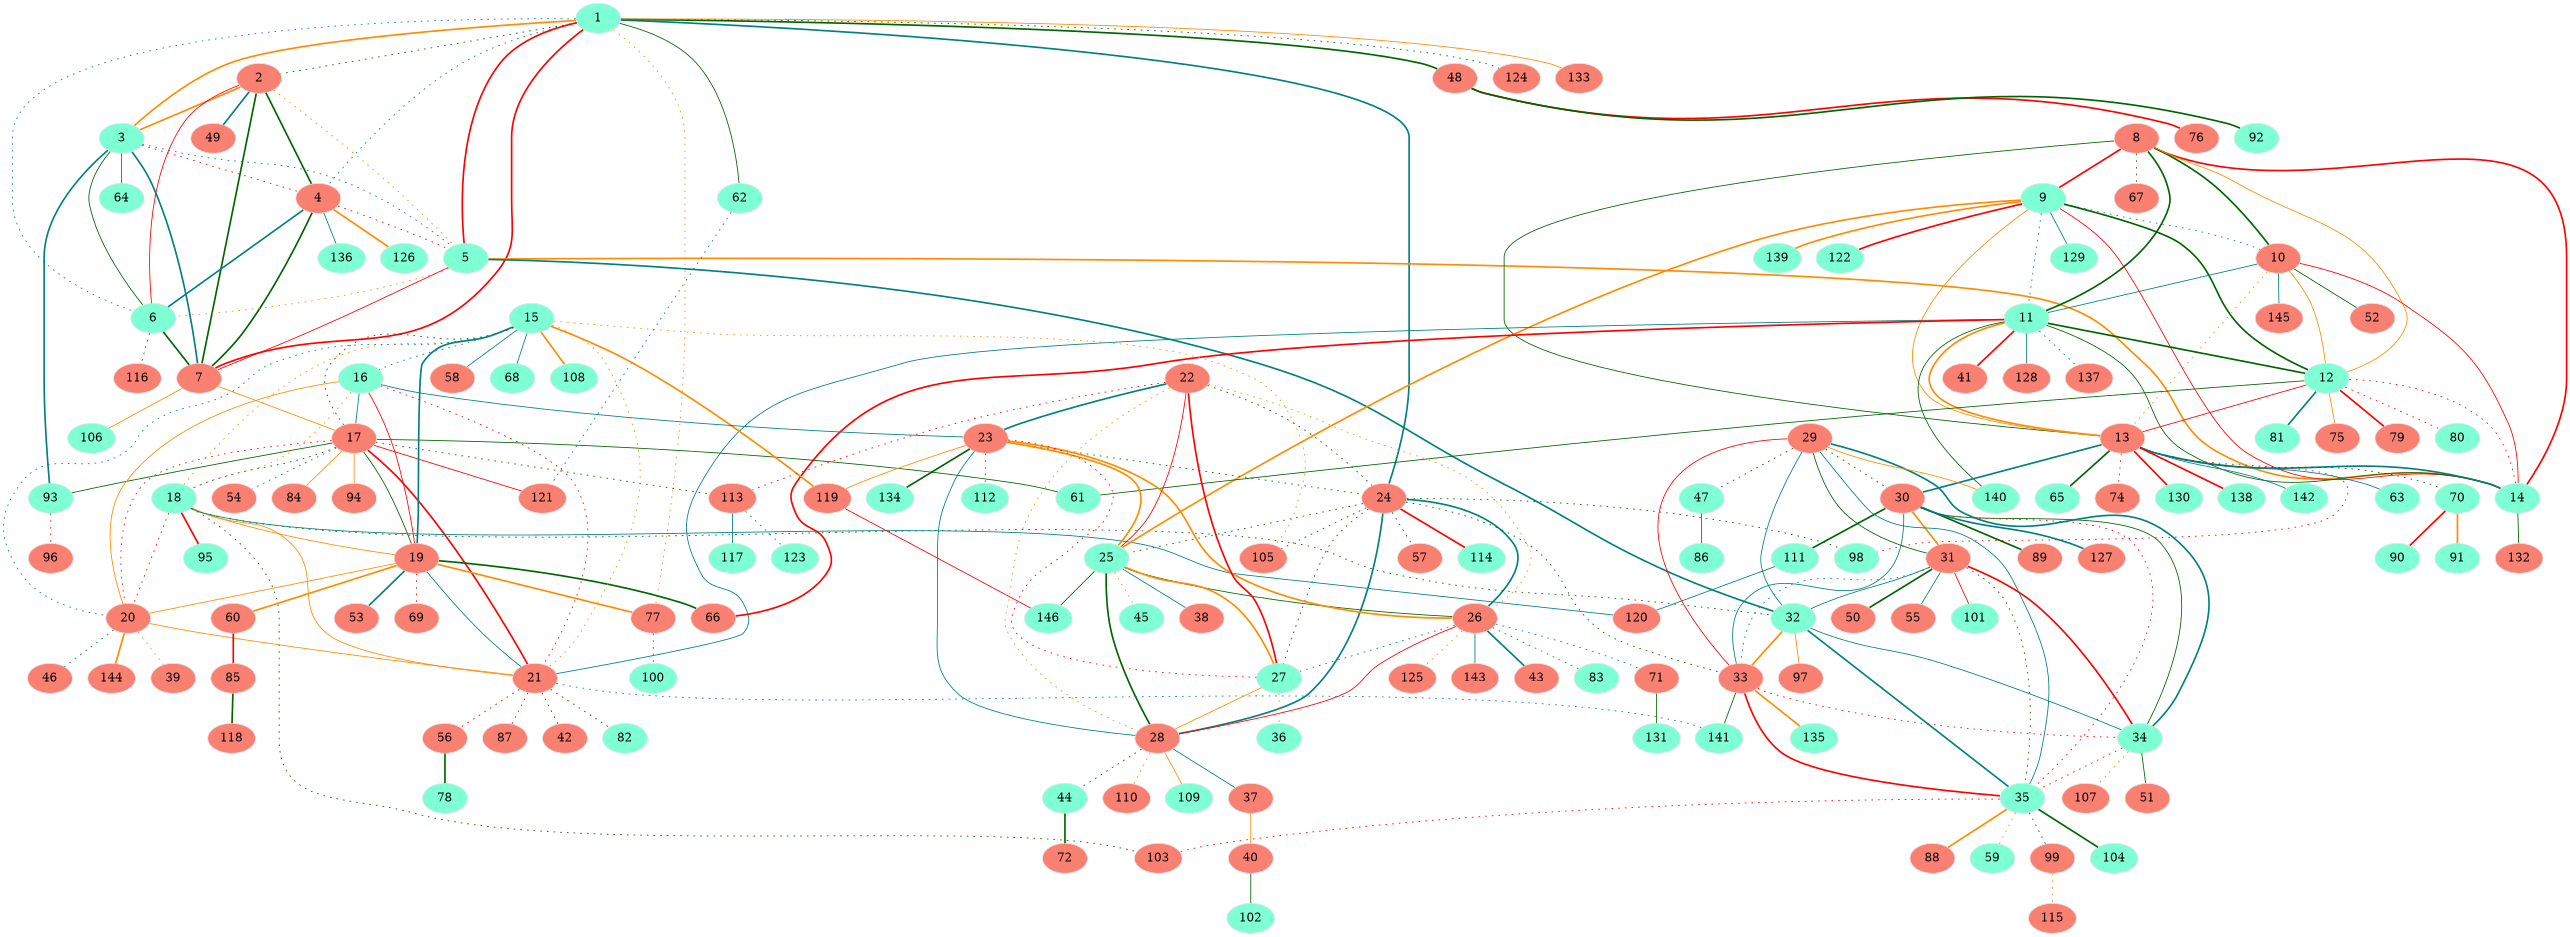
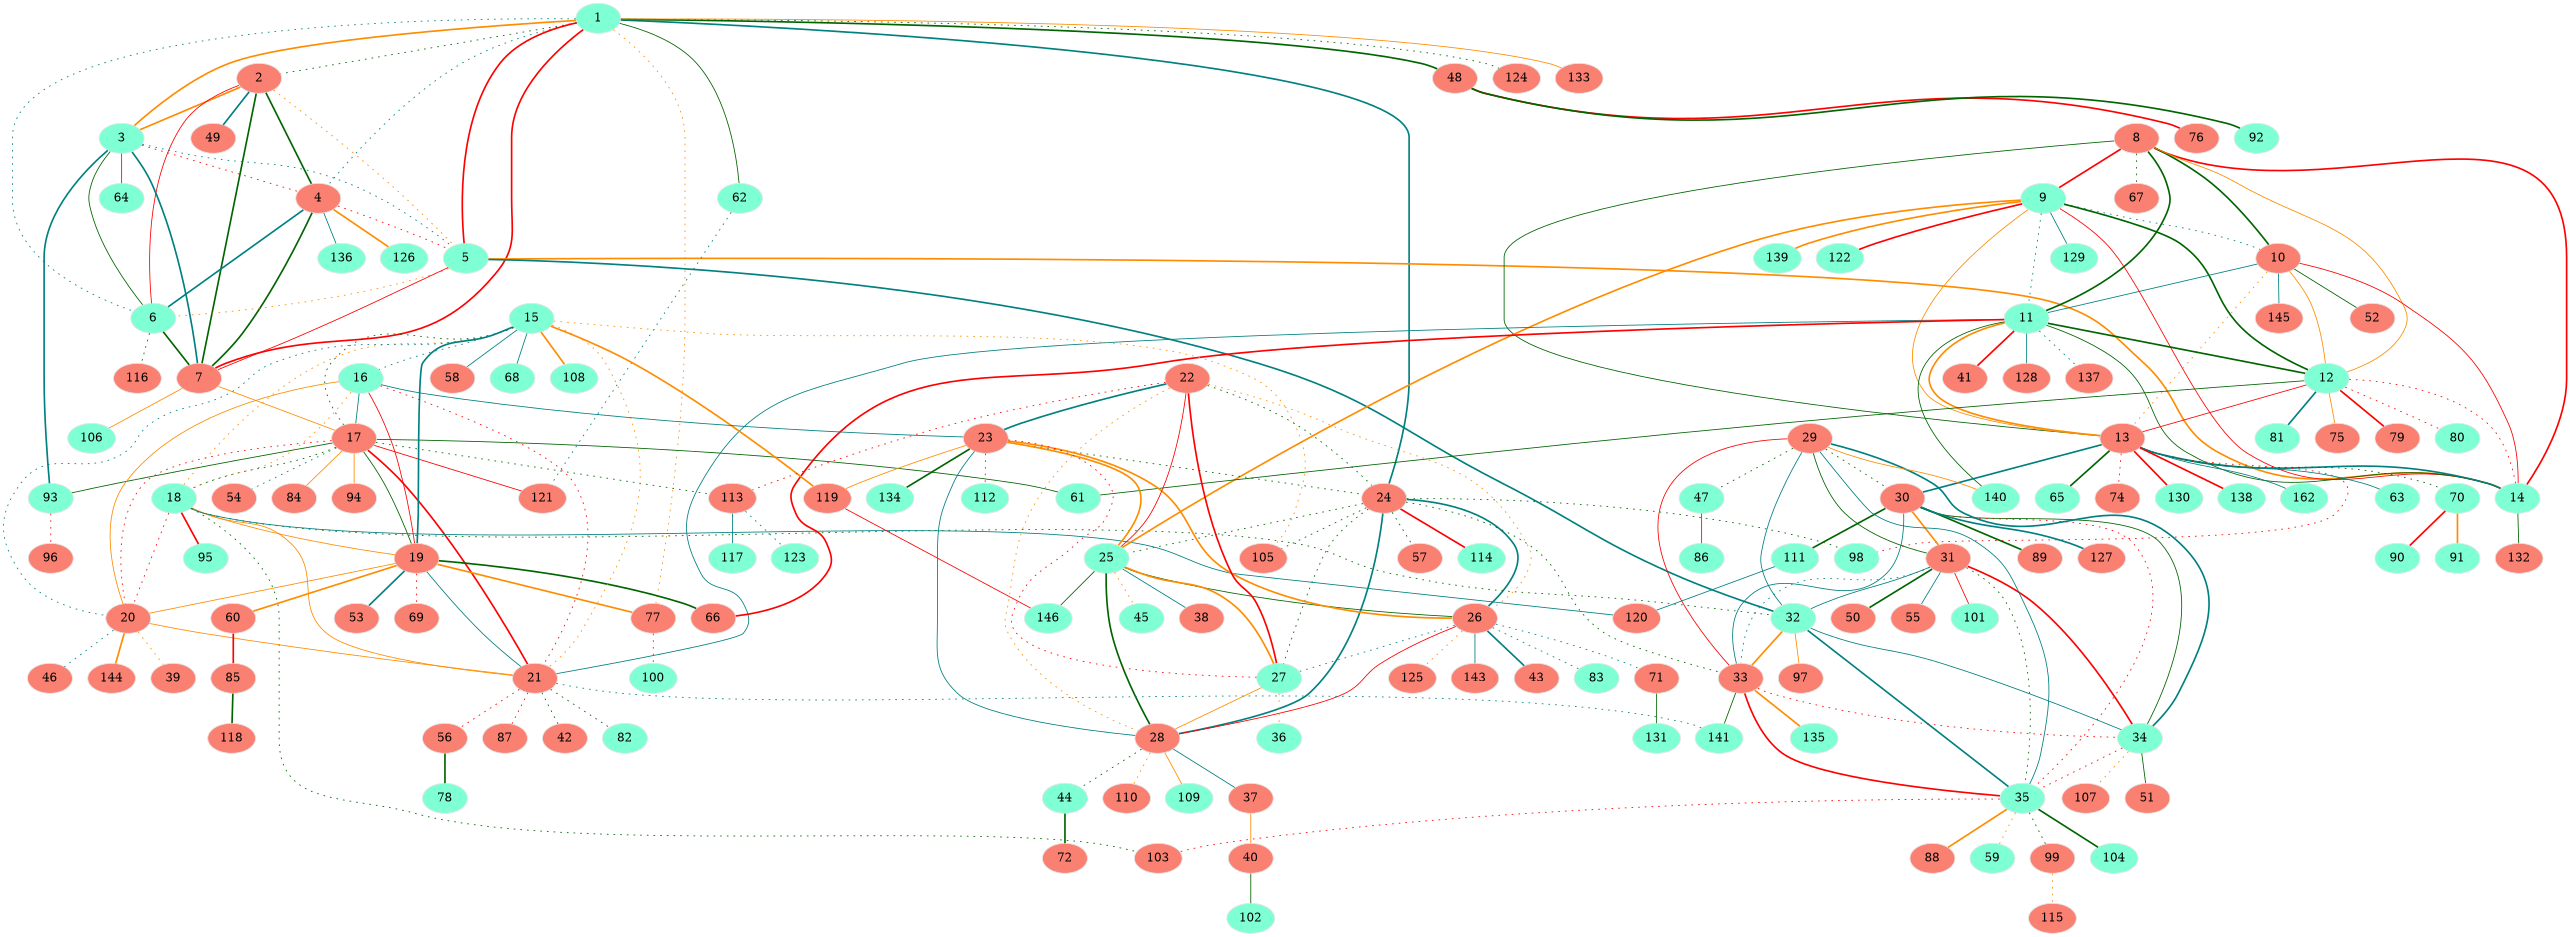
node "142": label "142" -> "162"
